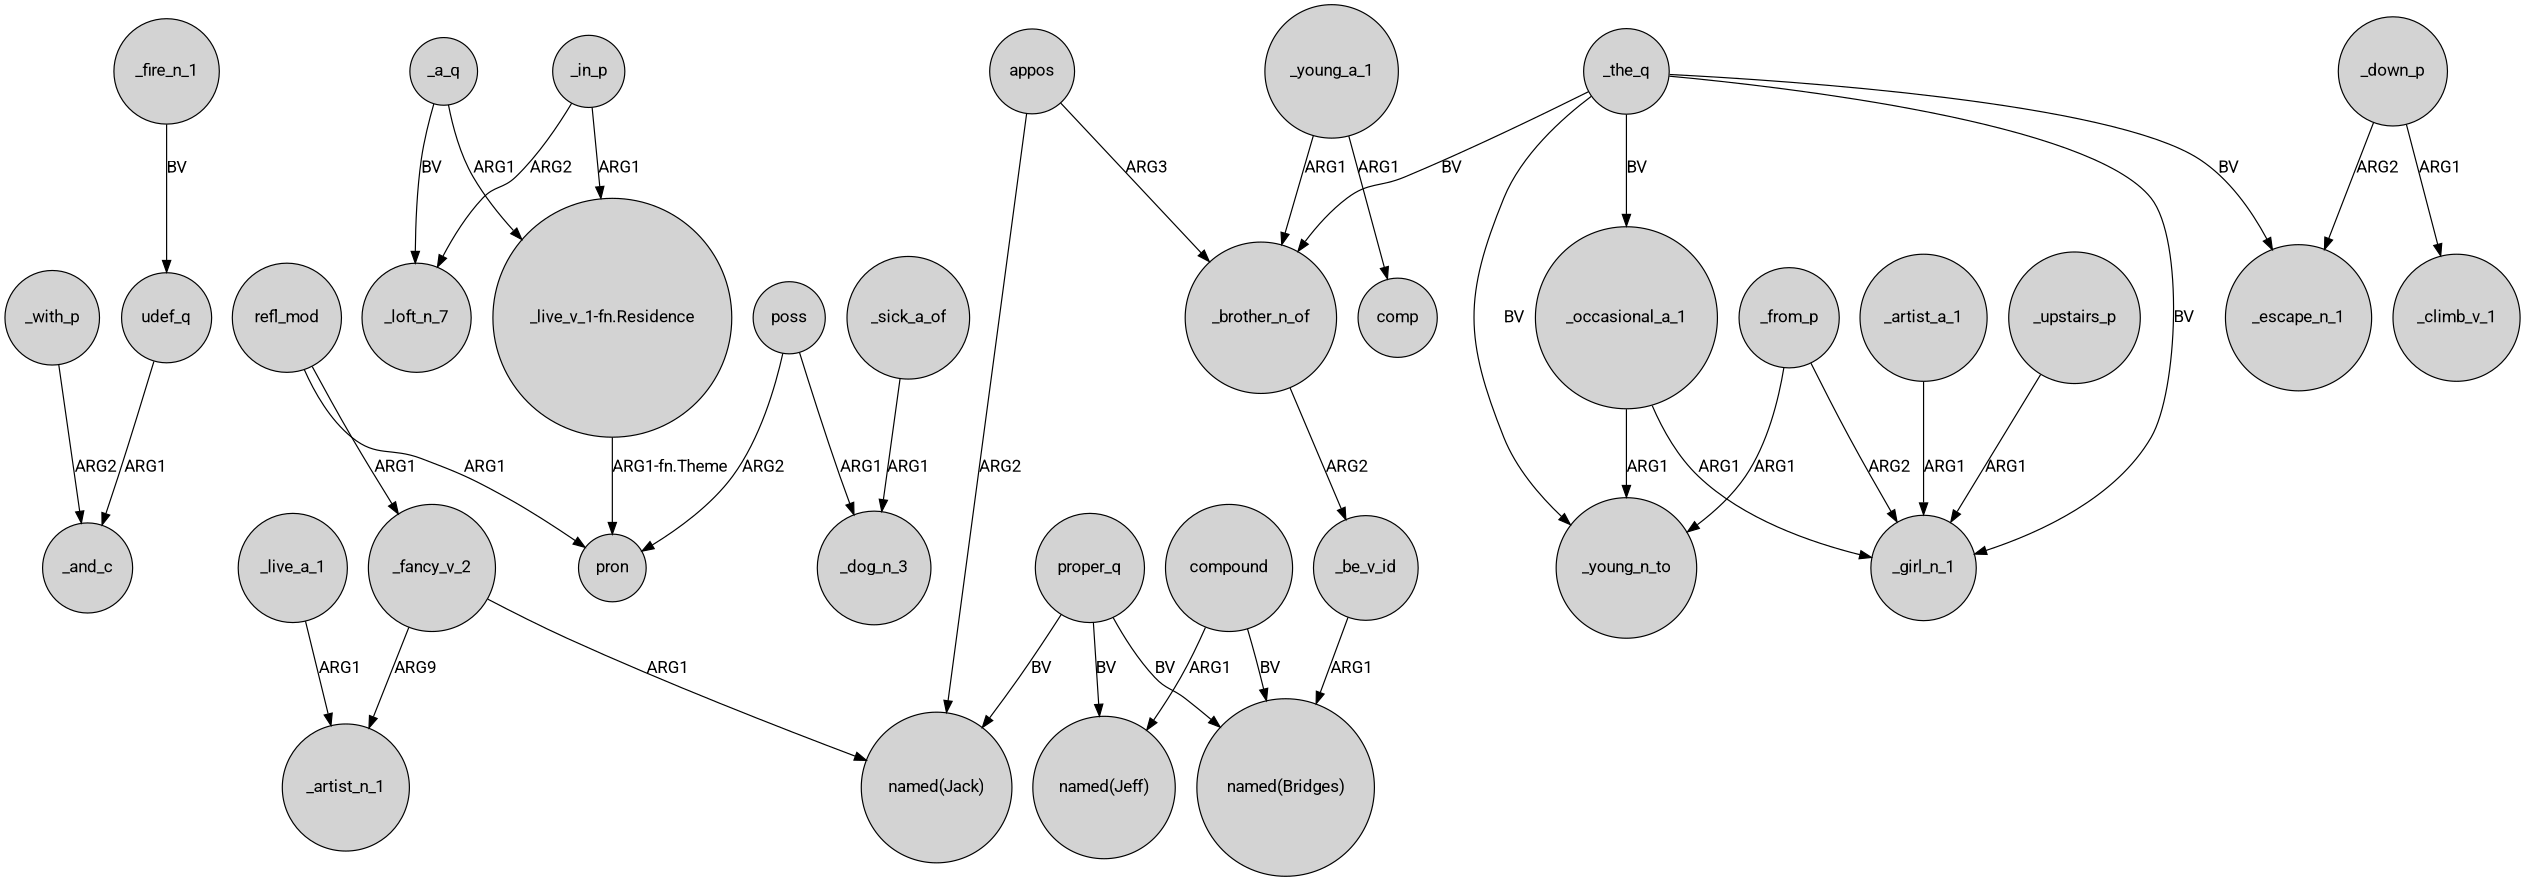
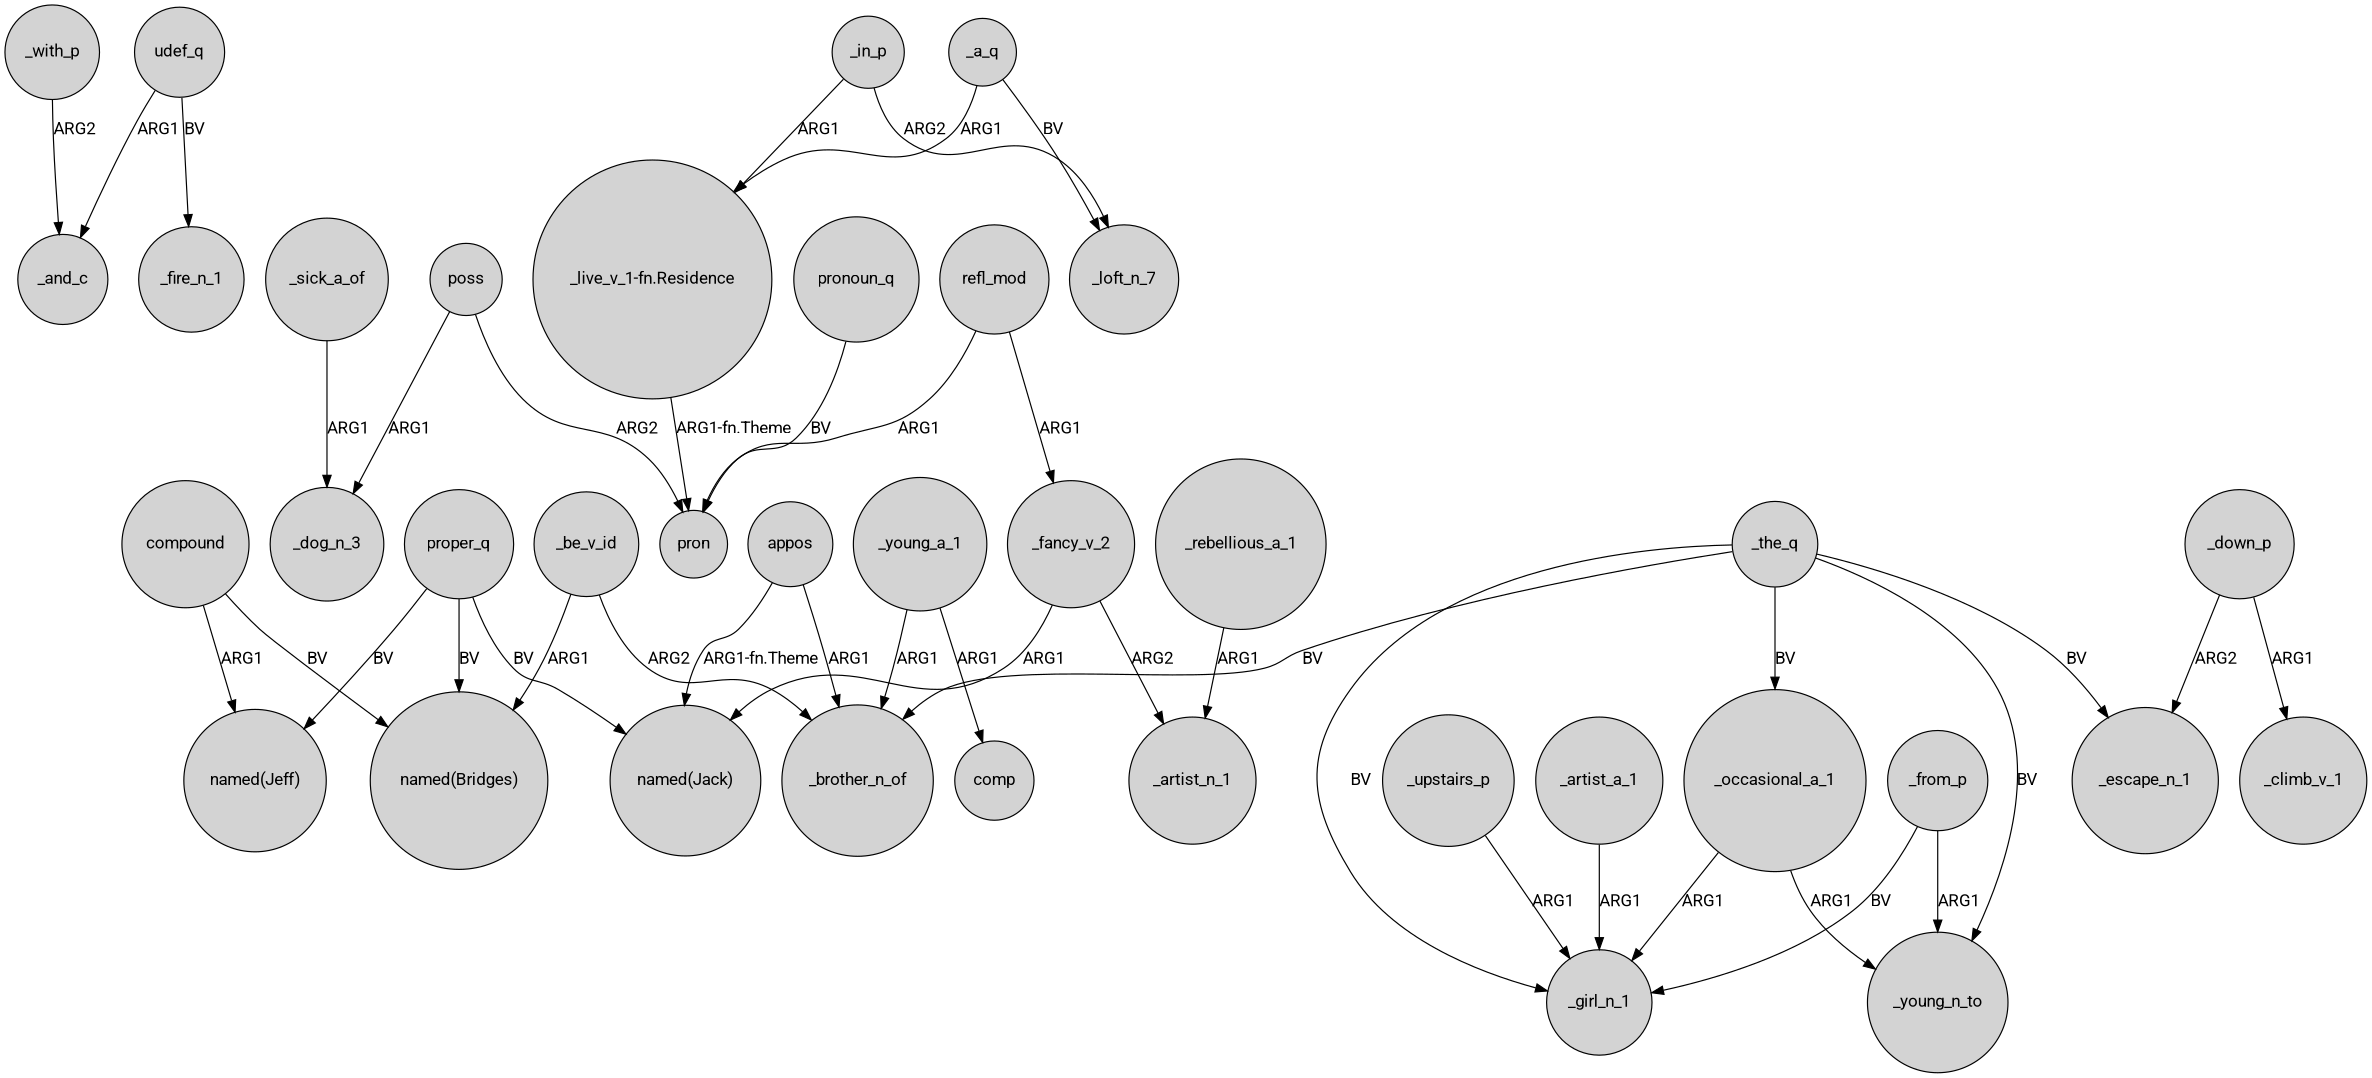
edge "appos" -> "_brother_n_of": label "ARG3" -> "ARG1"
edge "_fire_n_1" -> "udef_q": reversed
node "pronoun_q": added
edge "_brother_n_of" -> "_be_v_id": reversed
edge "appos" -> "named(Jack)": label "ARG2" -> "ARG1-fn.Theme"
edge "_from_p" -> "_girl_n_1": label "ARG2" -> "BV"
node "_live_a_1": label "_live_a_1" -> "_rebellious_a_1"
edge "_fancy_v_2" -> "_artist_n_1": label "ARG9" -> "ARG2"
